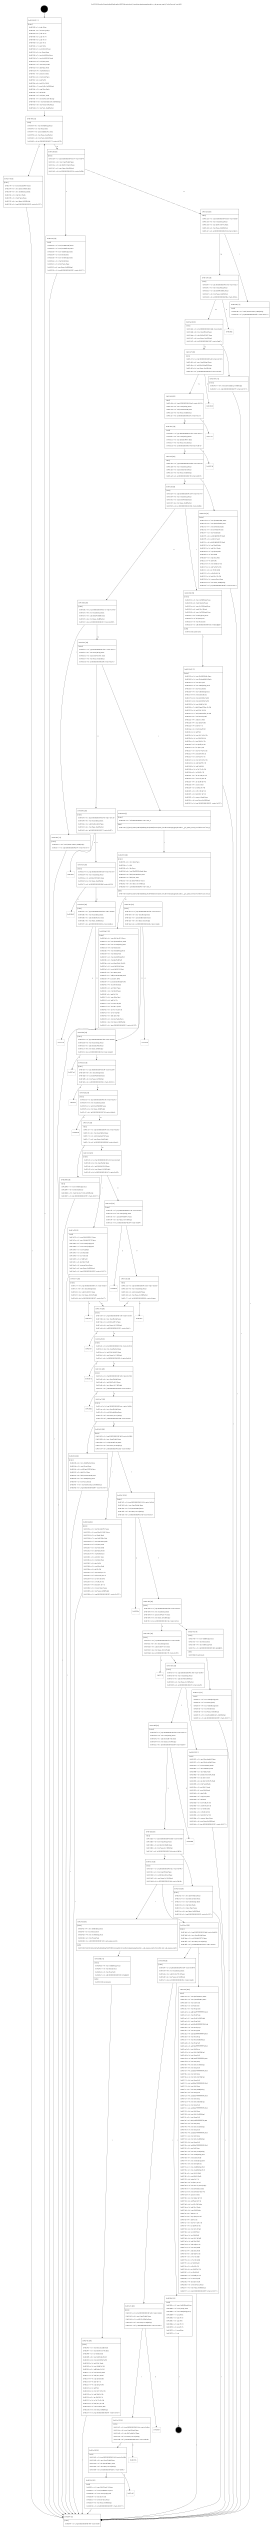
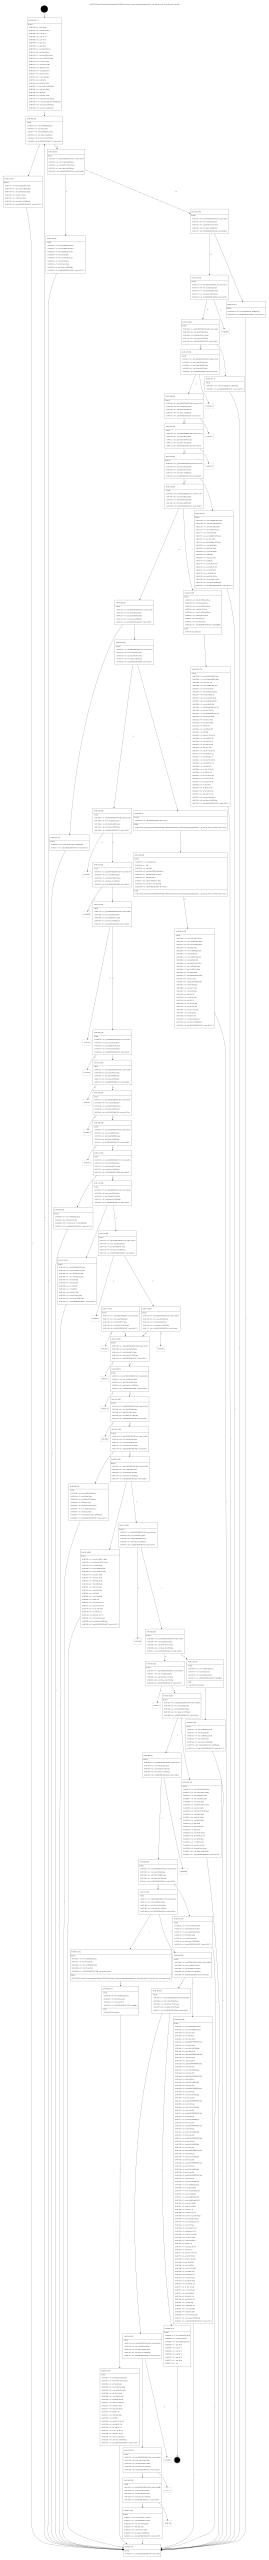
edge "0x401b7b [28]" -> "0x401bb3 [28]": now "0x401b7b [28]" -> "0x401b97 [28]"
